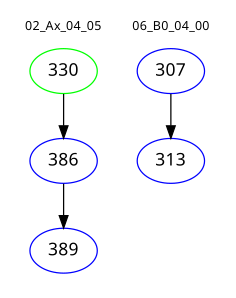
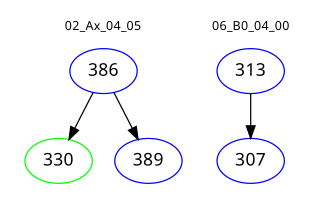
edge "330" -> "386": reversed
edge "307" -> "313": reversed
